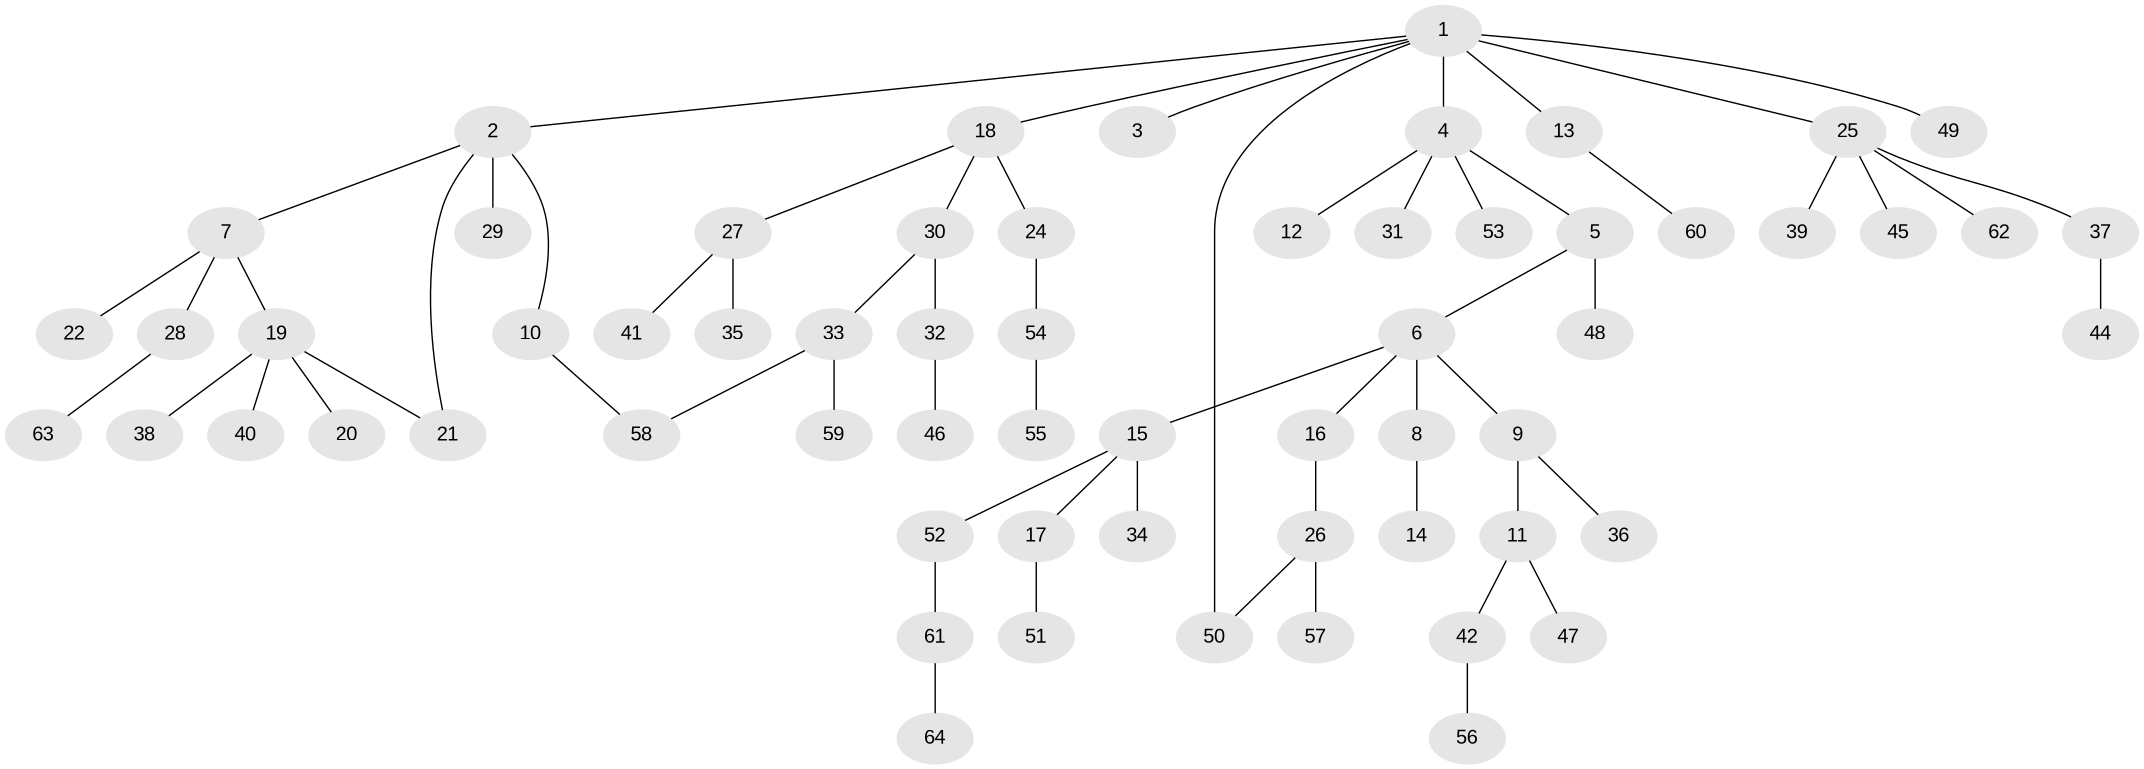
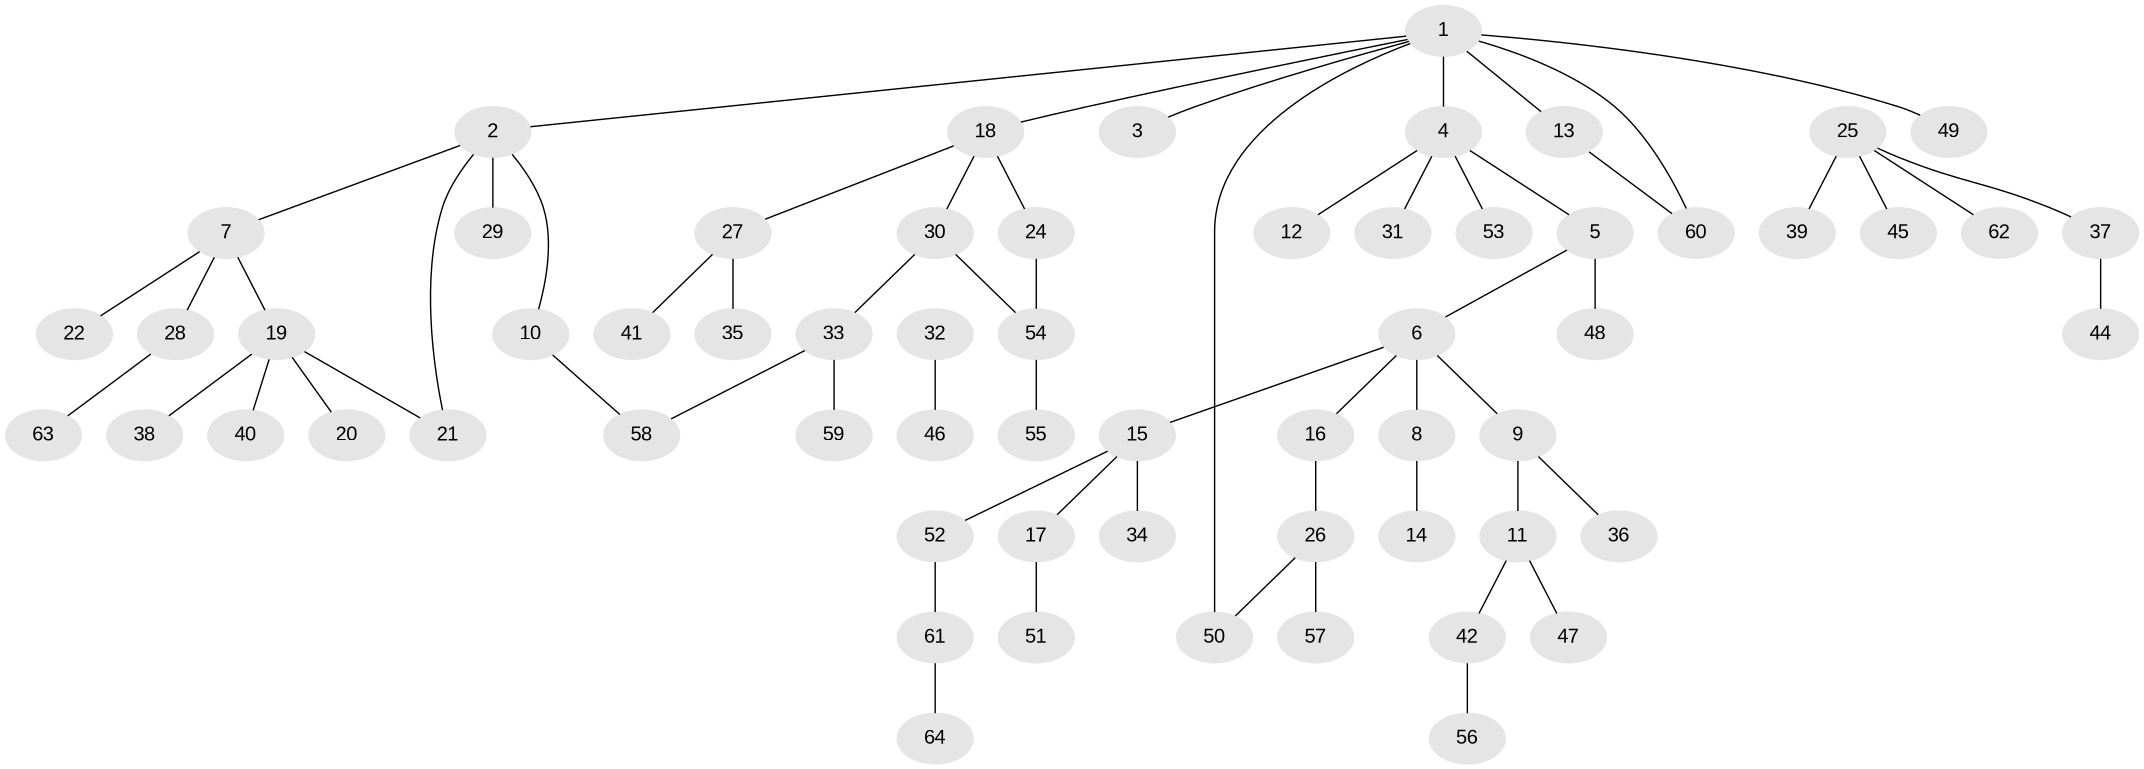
edge "1" -- "25": now "1" -- "60"
edge "30" -- "32": now "30" -- "54"
